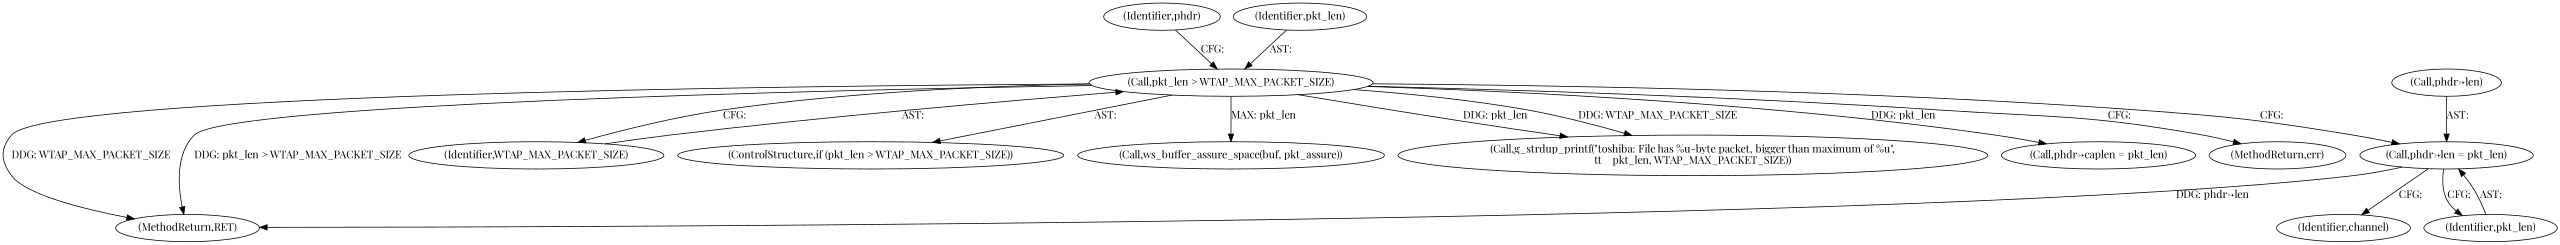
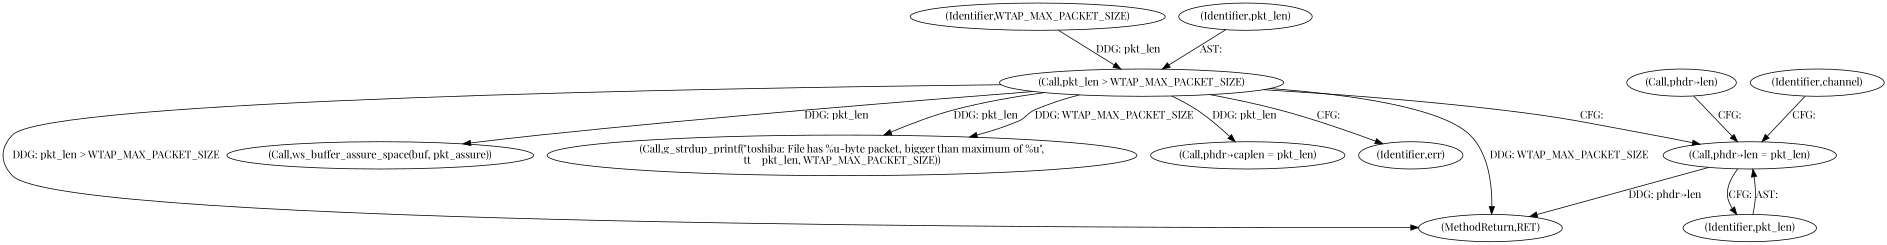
node "(Identifier,phdr)": removed
edge "(Call,pkt_len > WTAP_MAX_PACKET_SIZE)" -> "(Identifier,WTAP_MAX_PACKET_SIZE)": removed, label "CFG:"
edge "(Identifier,WTAP_MAX_PACKET_SIZE)" -> "(Call,pkt_len > WTAP_MAX_PACKET_SIZE)": label "AST: " -> "DDG: pkt_len"
edge "(Call,pkt_len > WTAP_MAX_PACKET_SIZE)" -> "(Call,ws_buffer_assure_space(buf, pkt_assure))": label "MAX: pkt_len" -> "DDG: pkt_len"
edge "(Call,phdr->len)" -> "(Call,phdr->len = pkt_len)": label "AST: " -> "CFG: "
node "(ControlStructure,if (pkt_len > WTAP_MAX_PACKET_SIZE))": removed
node "(MethodReturn,err)": label "(MethodReturn,err)" -> "(Identifier,err)"
edge "(Call,phdr->len = pkt_len)" -> "(Identifier,channel)": reversed
